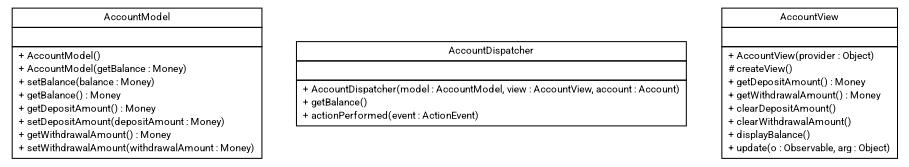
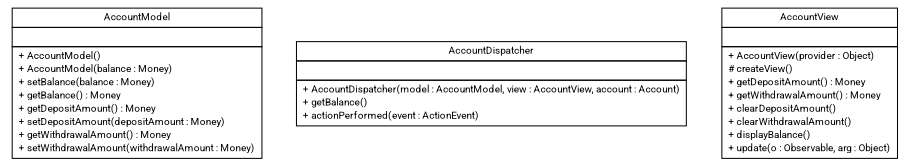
node "AccountModel": text "+ AccountModel(getBalance : Money)" -> "+ AccountModel(balance : Money)"
